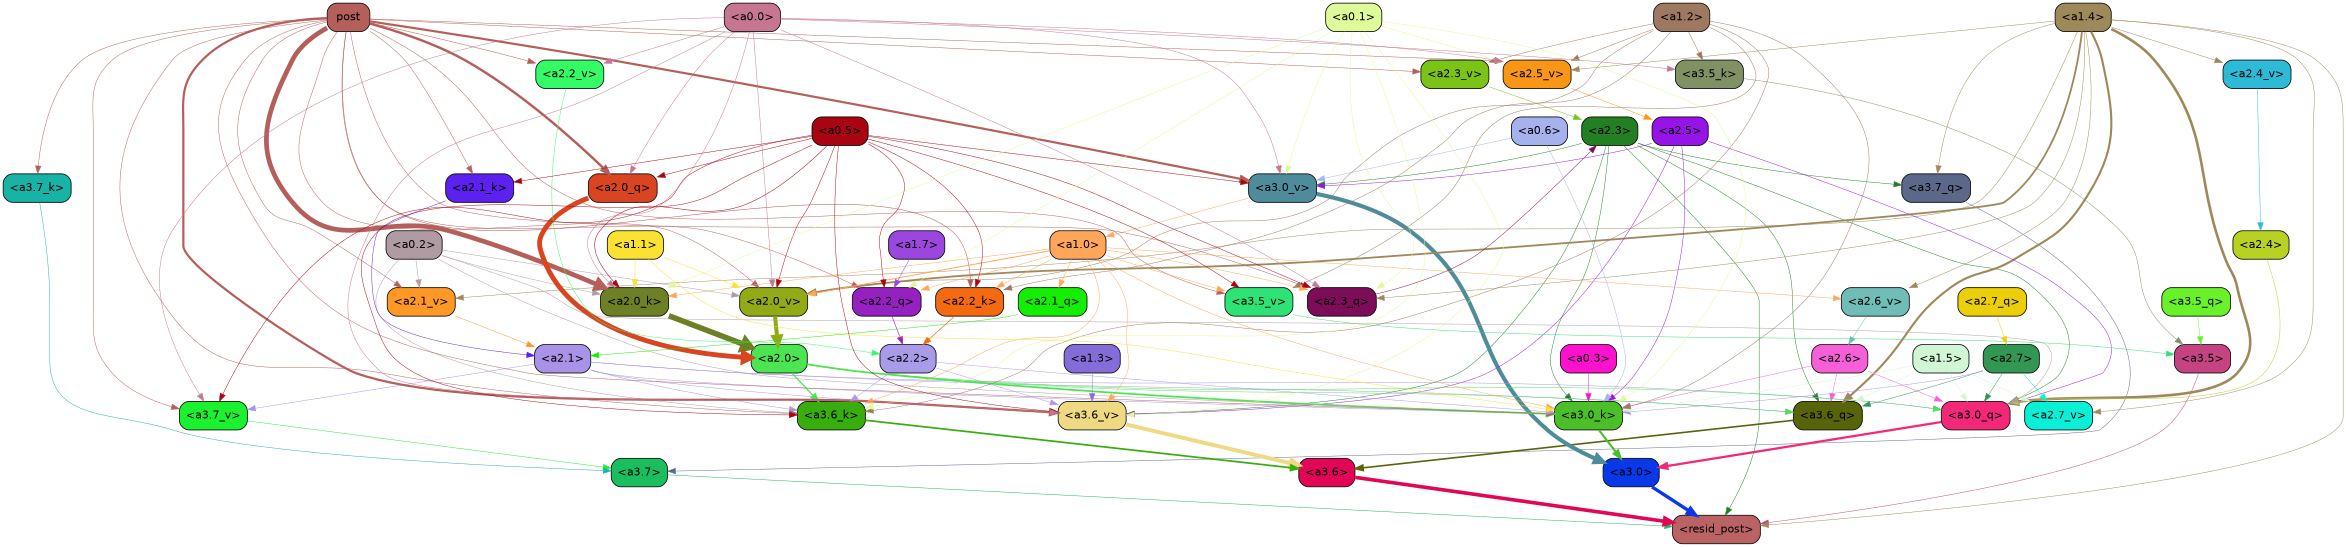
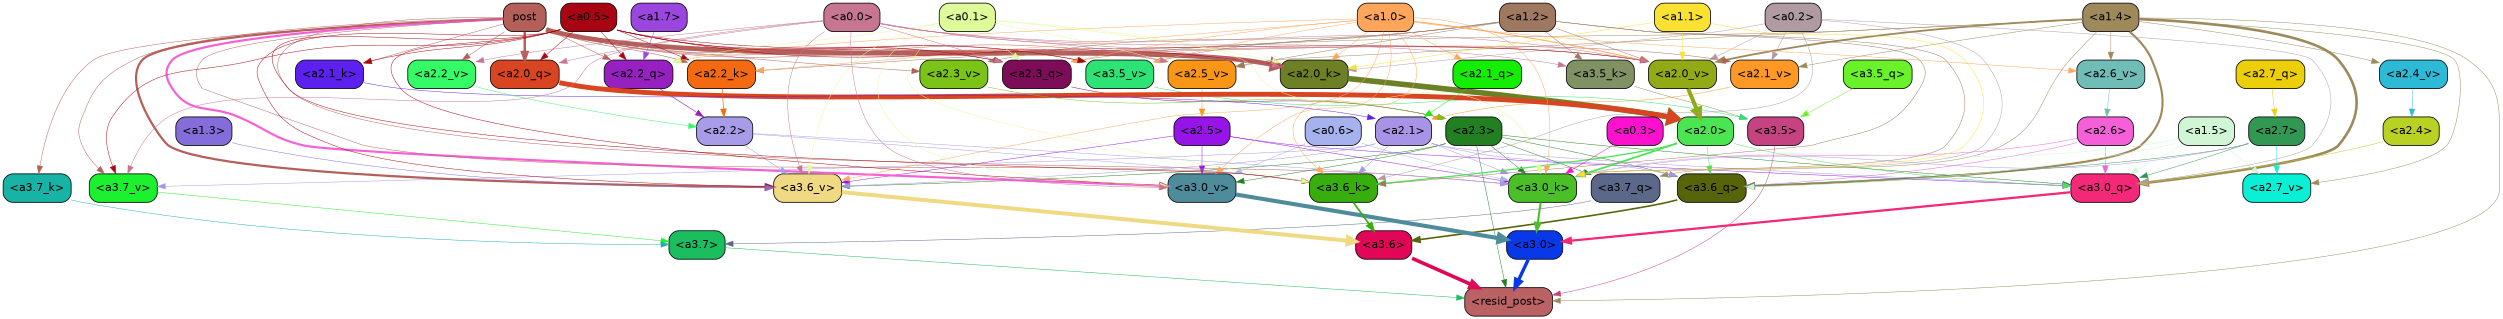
edge "post" -> "<a3.0_v>": color #b55f5a -> #f560d8
edge "<a3.0_v>" -> "<a1.0>": reversed
